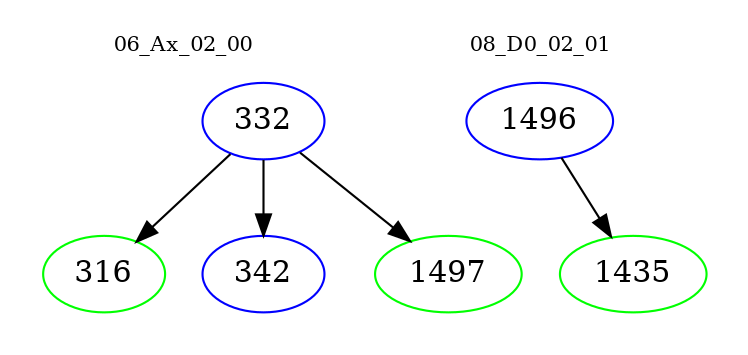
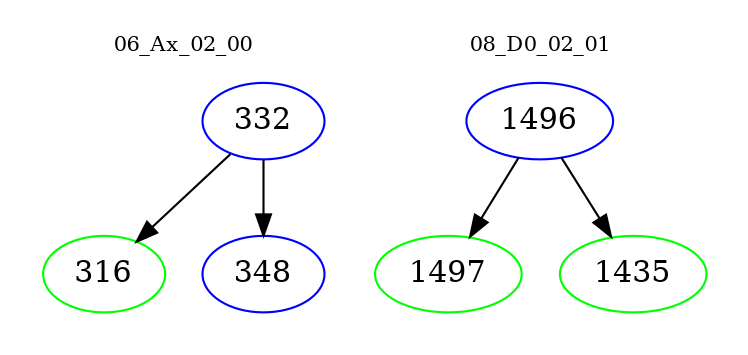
edge "332" -> "1497": now "1496" -> "1497"
node "342": label "342" -> "348"
